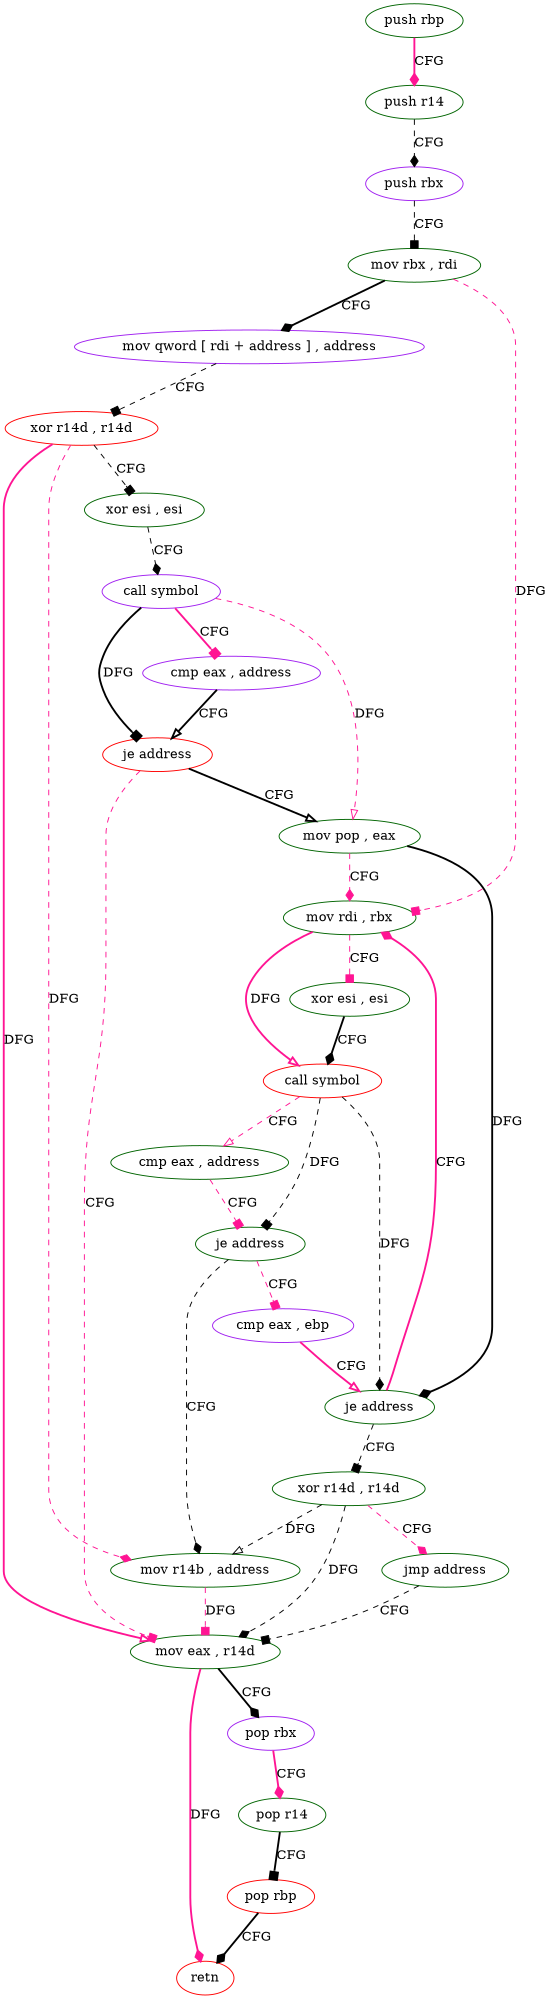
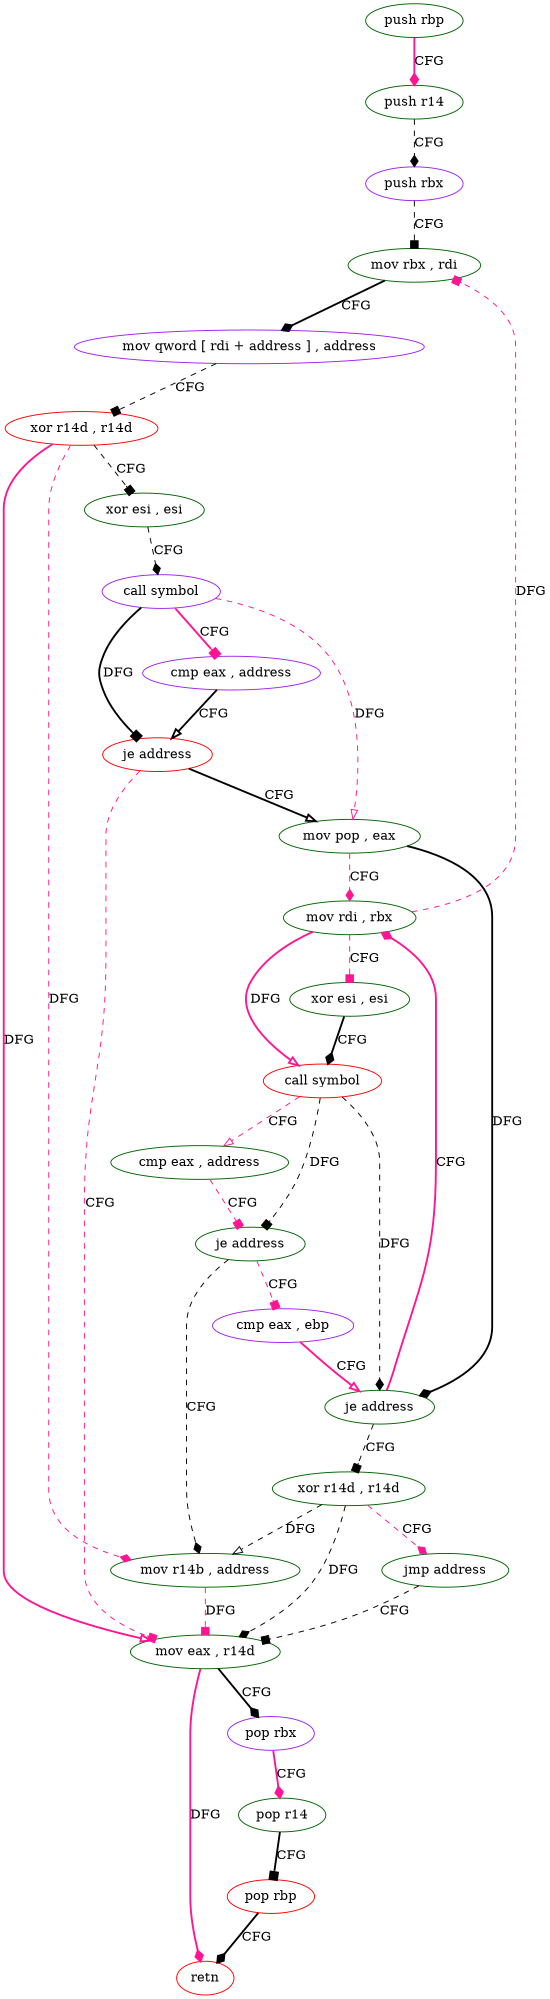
edge "mov rbx , rdi" -> "mov rdi , rbx": reversed
